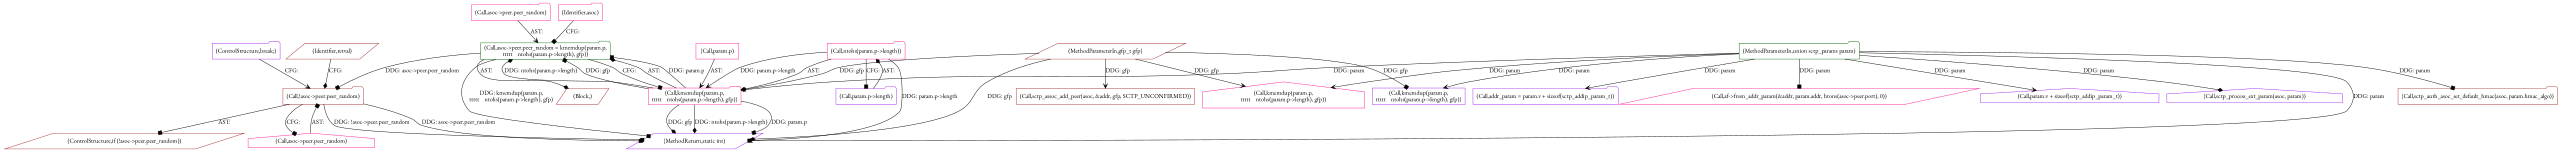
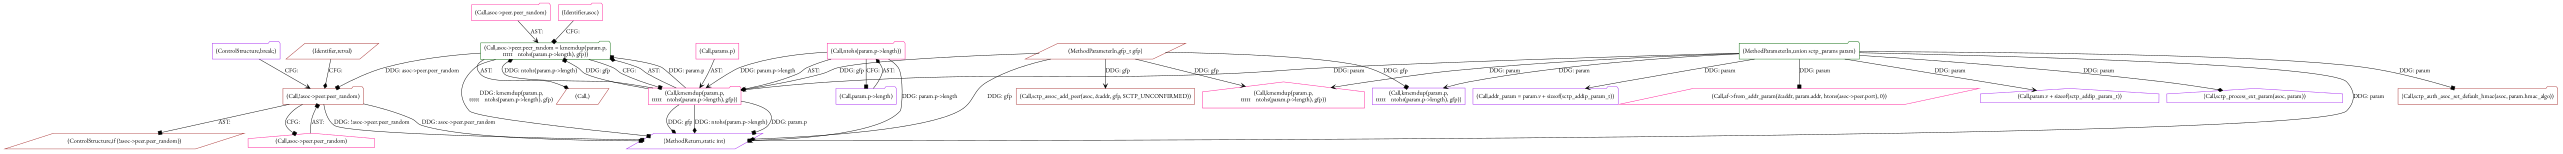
node "(Call,param.p)": label "(Call,param.p)" -> "(Call,params.p)"
node "(Block,)": label "(Block,)" -> "(Call,)"
